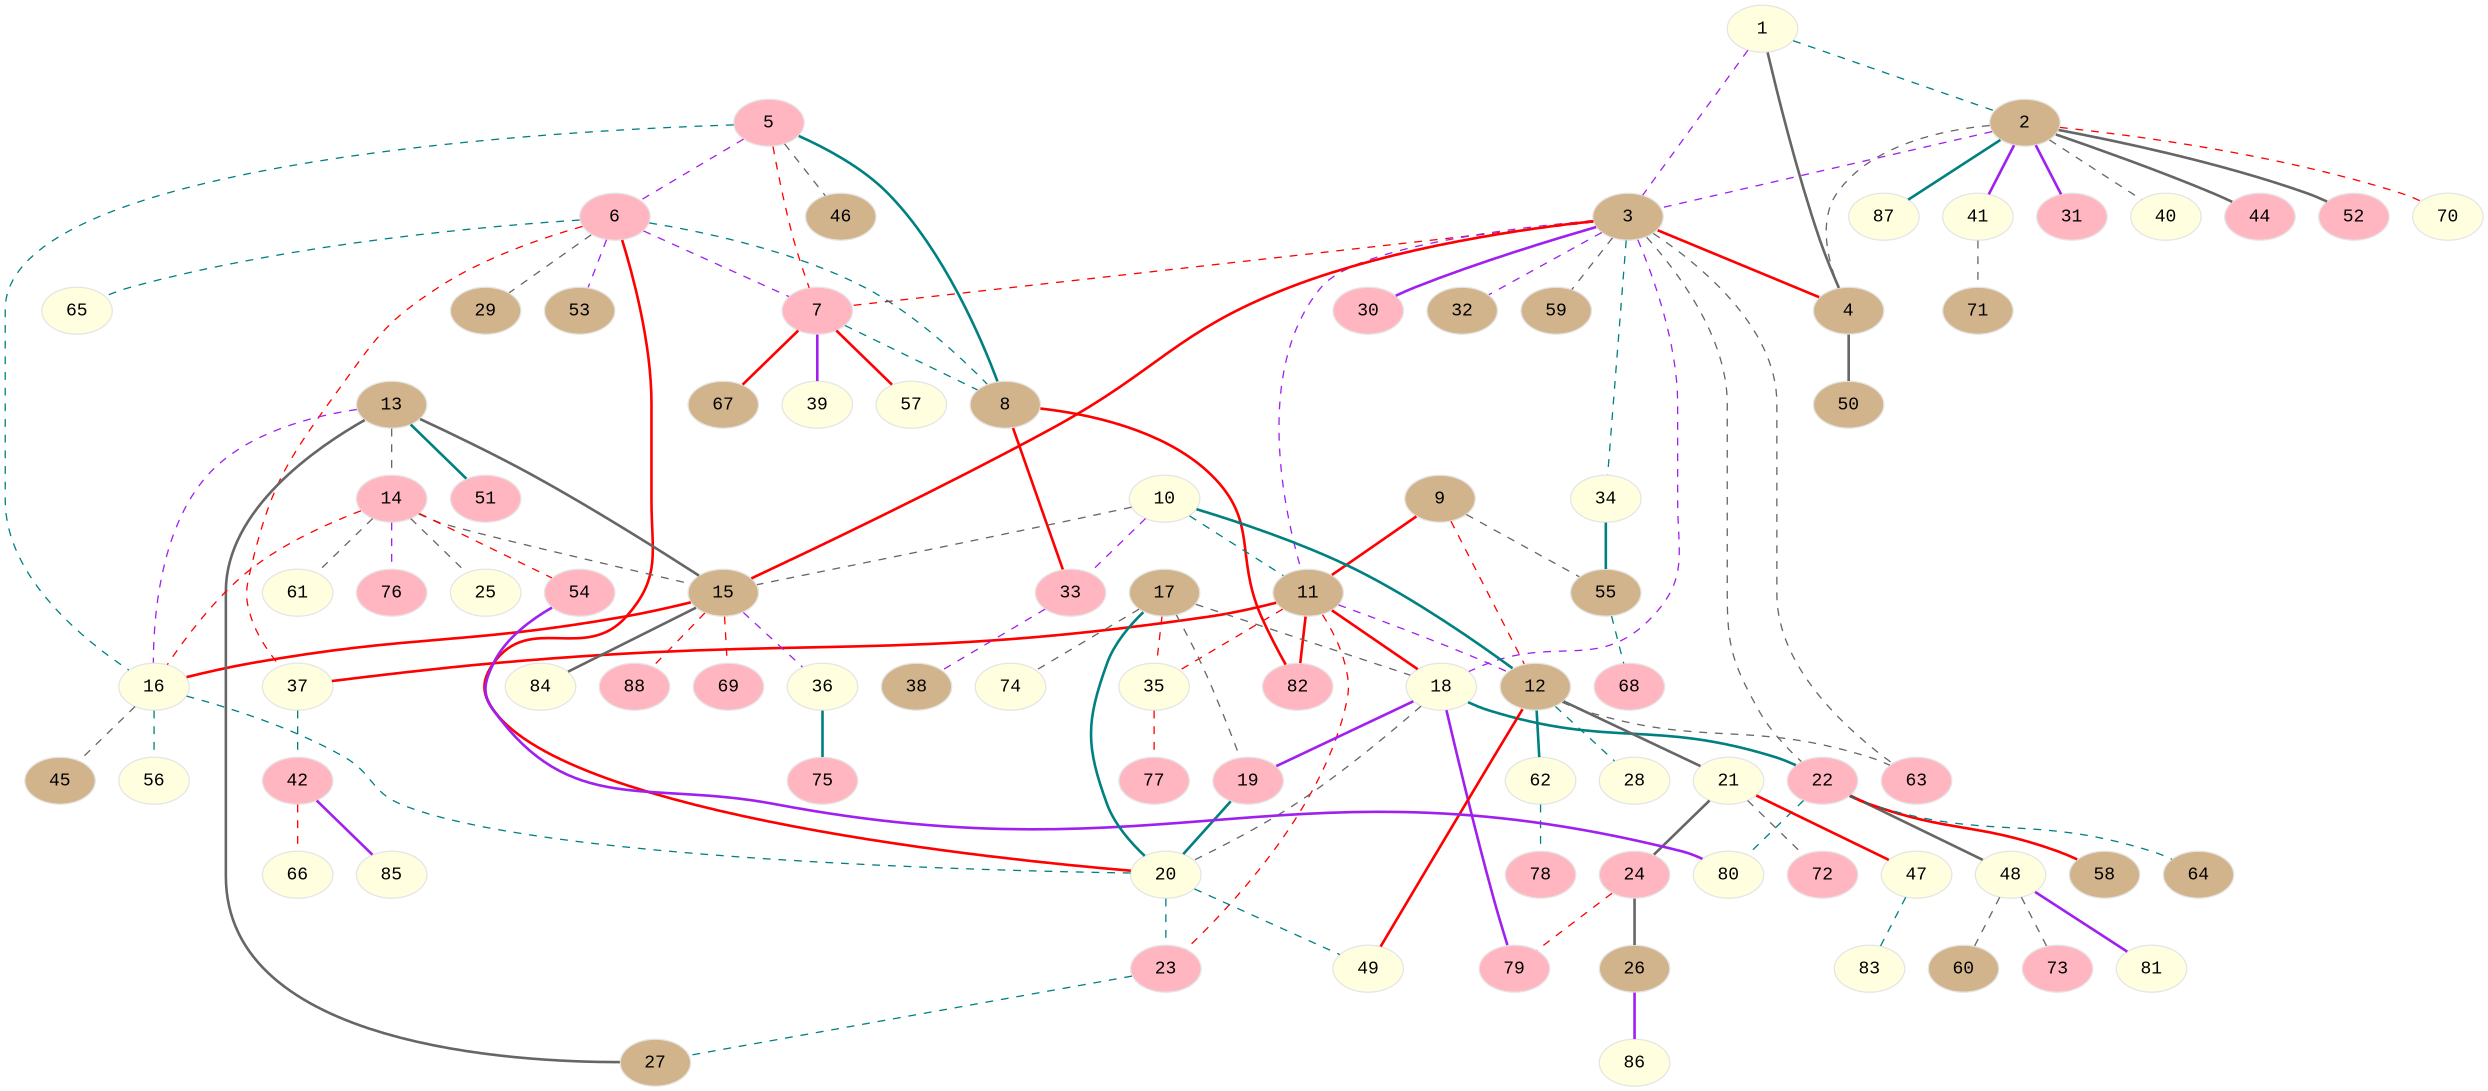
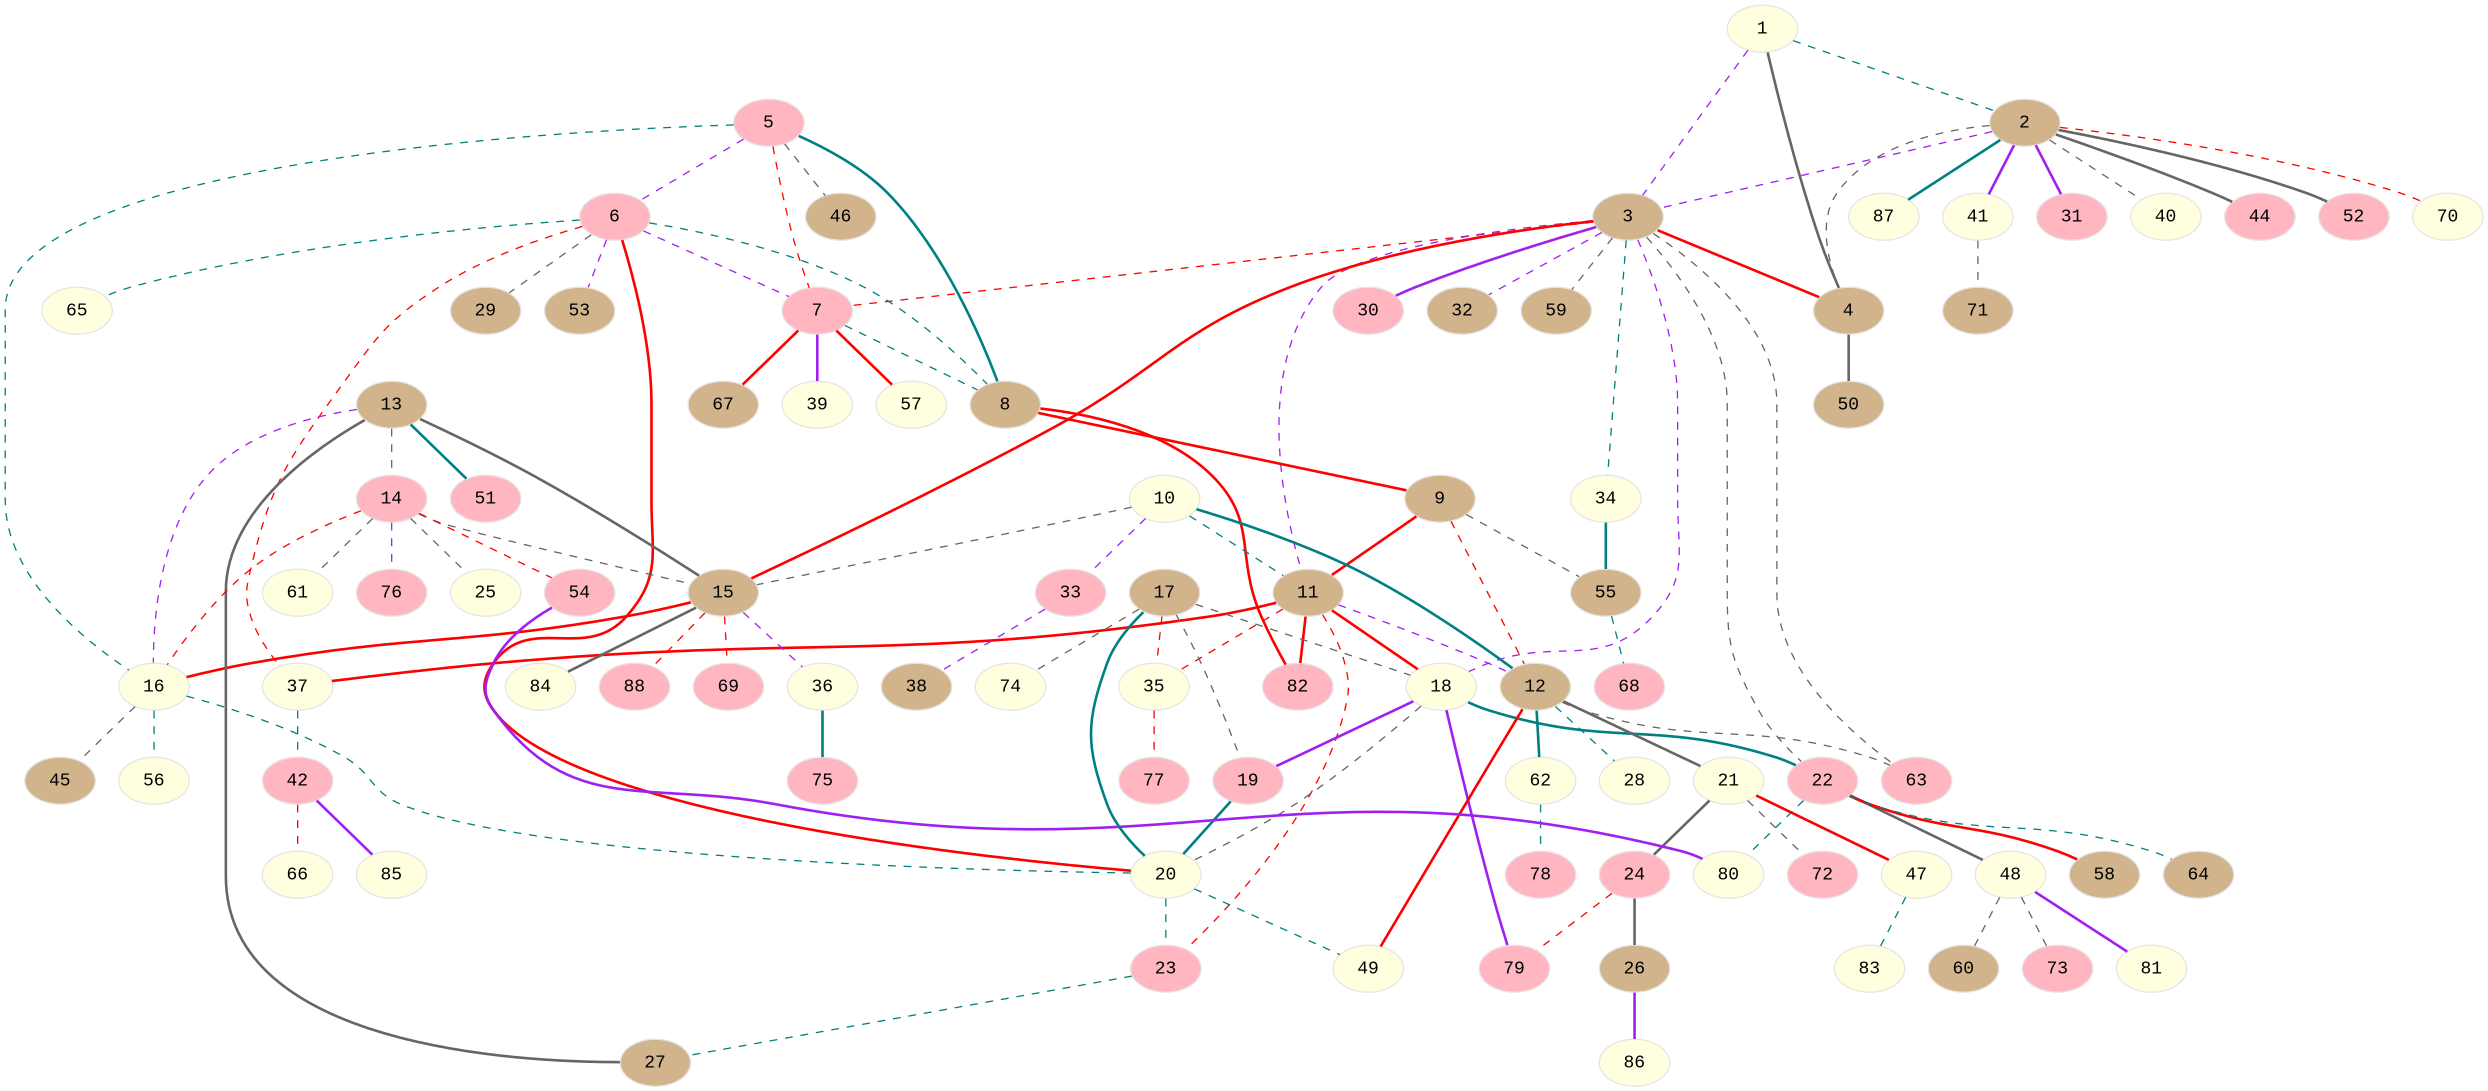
edge "8" -- "33": now "8" -- "9"
